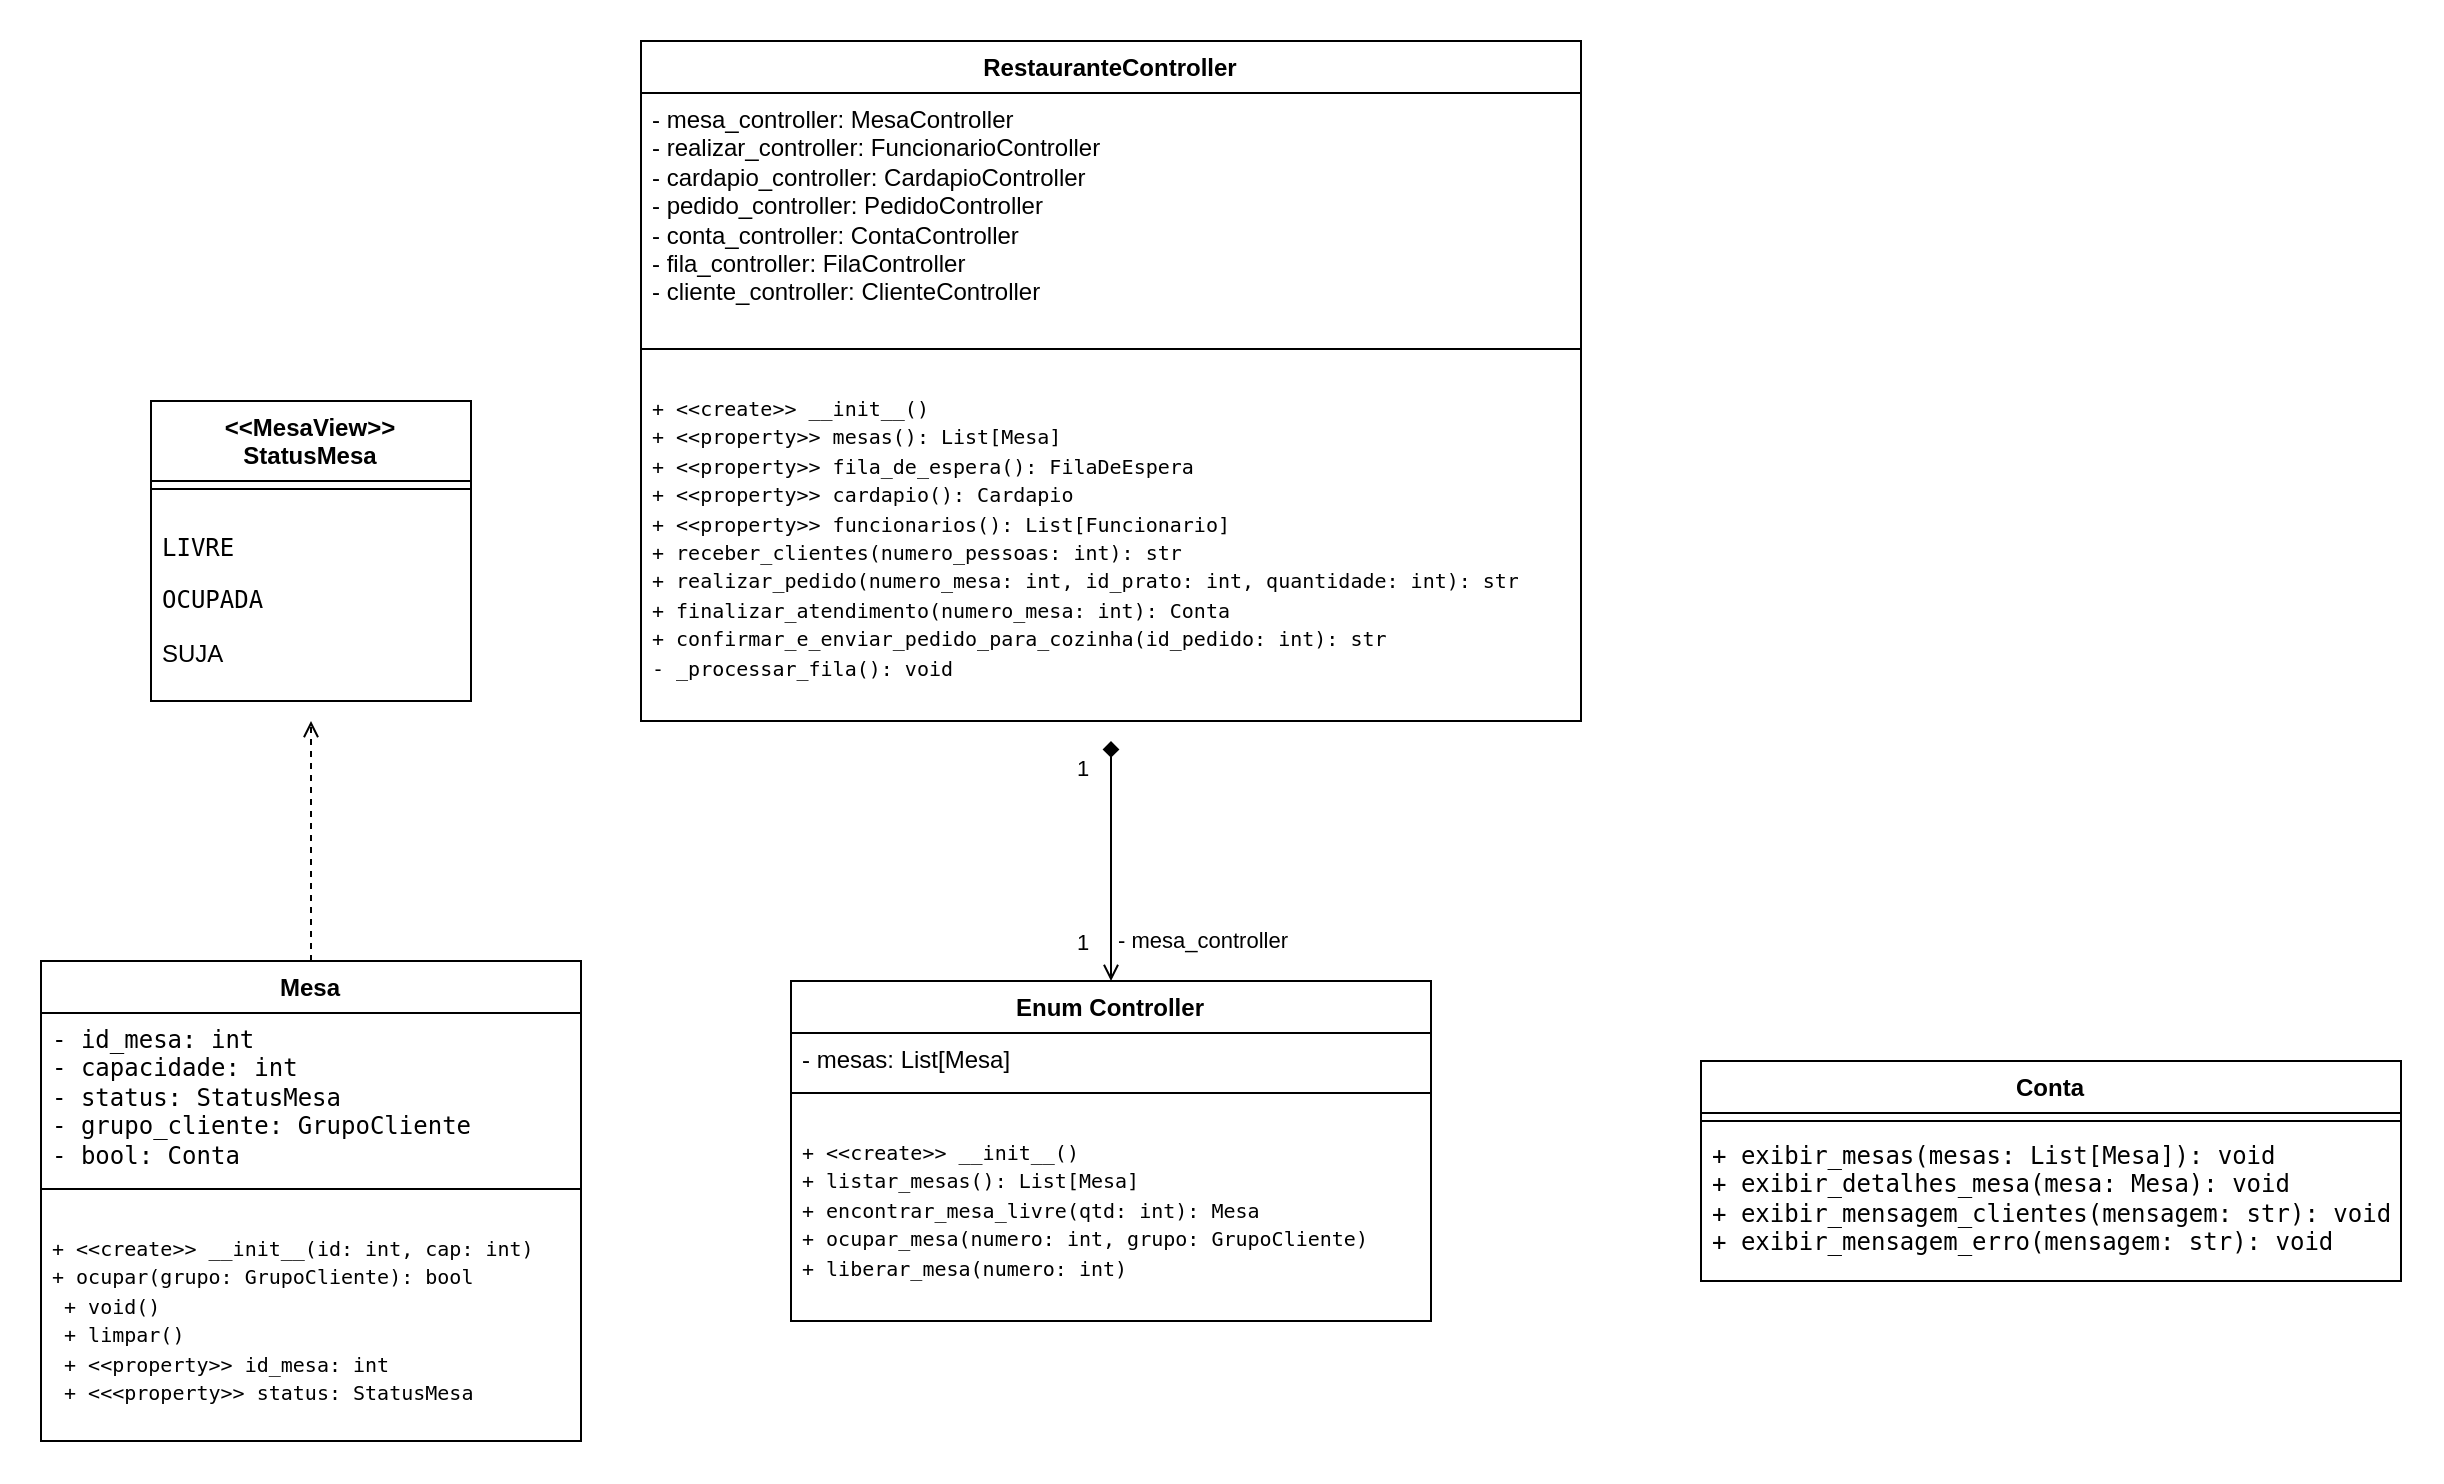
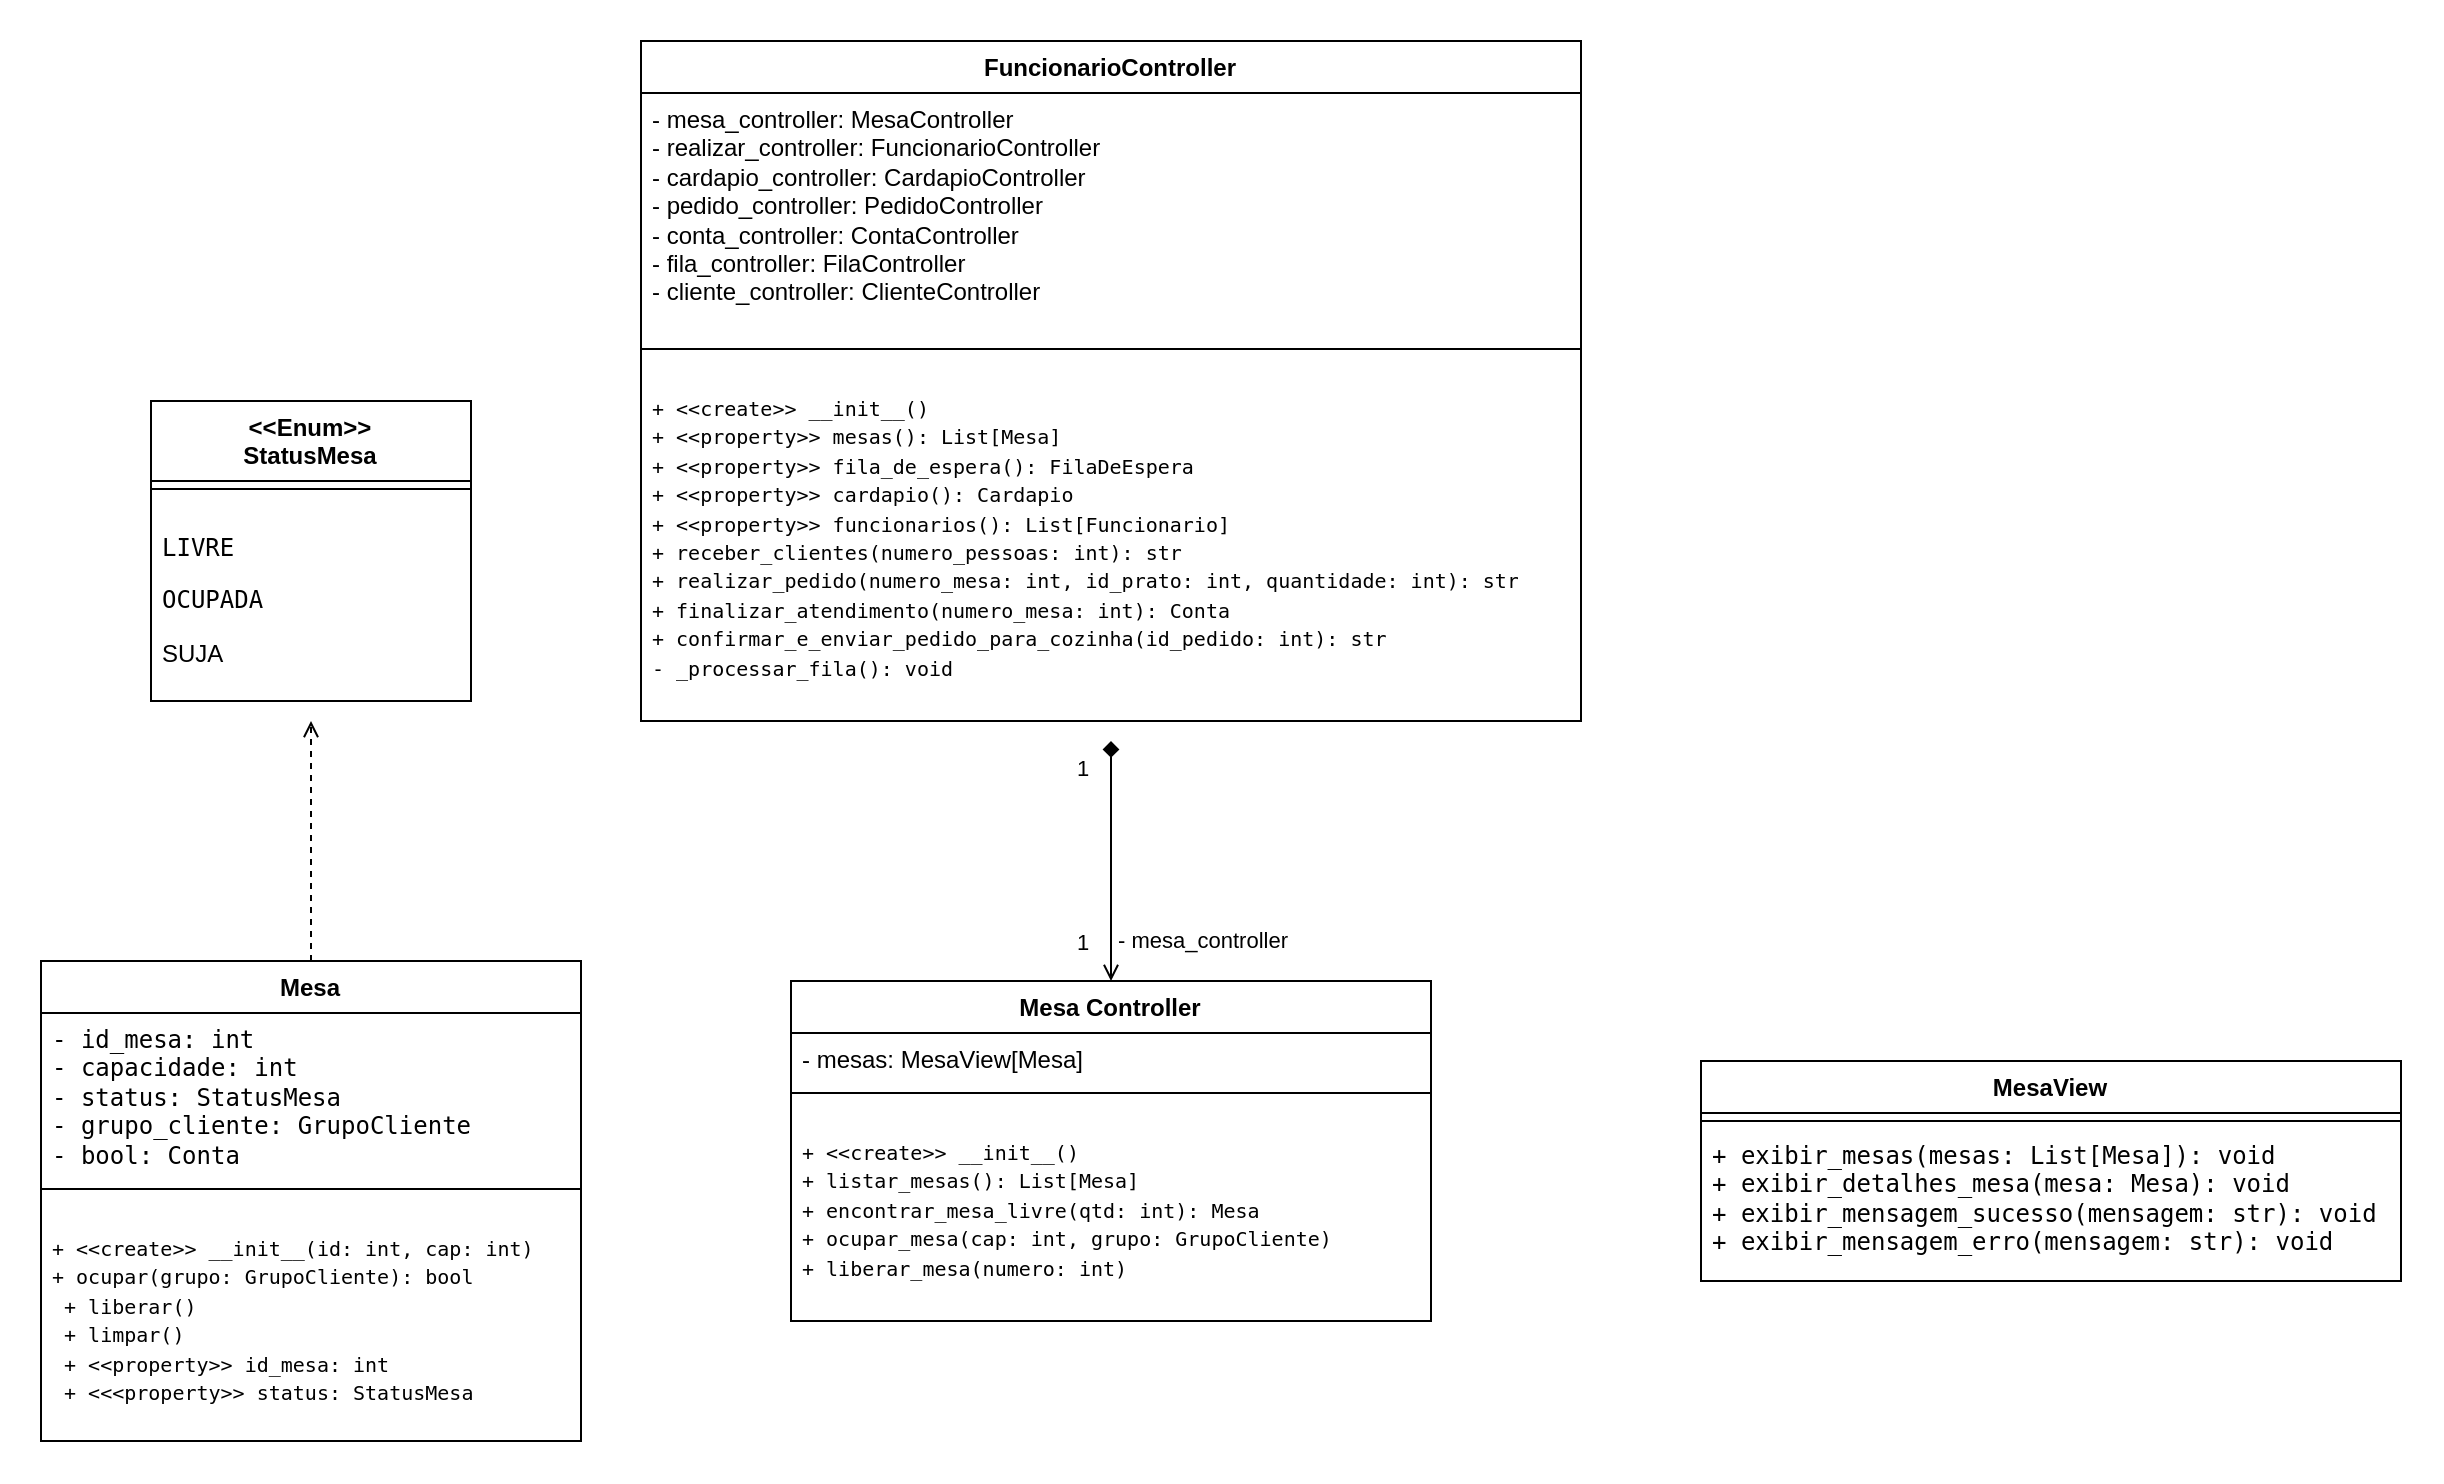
node "RestauranteController": label "RestauranteController" -> "FuncionarioController"
node "<<MesaView>> StatusMesa": label "<<MesaView>> StatusMesa" -> "<<Enum>> StatusMesa"
node "Enum Controller": label "Enum Controller" -> "Mesa Controller"
node "- mesas: List[Mesa]": label "- mesas: List[Mesa]" -> "- mesas: MesaView[Mesa]"
node "Conta": label "Conta" -> "MesaView"
node "+ <<create>> __init__() + listar_mesas(): List[Mesa] + encontrar_mesa_livre(qtd: int): Mesa + ocupar_mesa(numero: int, grupo: GrupoCliente) + liberar_mesa(numero: int)": label "+ <<create>> __init__() + listar_mesas(): List[Mesa] + encontrar_mesa_livre(qtd: int): Mesa + ocupar_mesa(numero: int, grupo: GrupoCliente) + liberar_mesa(numero: int)" -> "+ <<create>> __init__() + listar_mesas(): List[Mesa] + encontrar_mesa_livre(qtd: int): Mesa + ocupar_mesa(cap: int, grupo: GrupoCliente) + liberar_mesa(numero: int)"
node "+ exibir_mesas(mesas: List[Mesa]): void + exibir_detalhes_mesa(mesa: Mesa): void + exibir_mensagem_clientes(mensagem: str): void + exibir_mensagem_erro(mensagem: str): void": label "+ exibir_mesas(mesas: List[Mesa]): void + exibir_detalhes_mesa(mesa: Mesa): void + exibir_mensagem_clientes(mensagem: str): void + exibir_mensagem_erro(mensagem: str): void" -> "+ exibir_mesas(mesas: List[Mesa]): void + exibir_detalhes_mesa(mesa: Mesa): void + exibir_mensagem_sucesso(mensagem: str): void + exibir_mensagem_erro(mensagem: str): void"
node "+ <<create>> __init__(id: int, cap: int) + ocupar(grupo: GrupoCliente): bool + void() + limpar() + <<property>> id_mesa: int + <<<property>> status: StatusMesa": label "+ <<create>> __init__(id: int, cap: int) + ocupar(grupo: GrupoCliente): bool + void() + limpar() + <<property>> id_mesa: int + <<<property>> status: StatusMesa" -> "+ <<create>> __init__(id: int, cap: int) + ocupar(grupo: GrupoCliente): bool + liberar() + limpar() + <<property>> id_mesa: int + <<<property>> status: StatusMesa"
